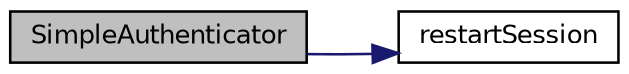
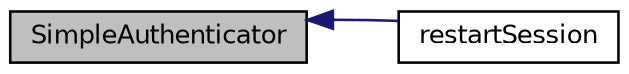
edge "SimpleAuthenticator" -> "restartSession": reversed
